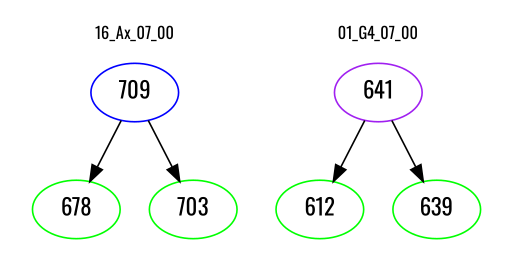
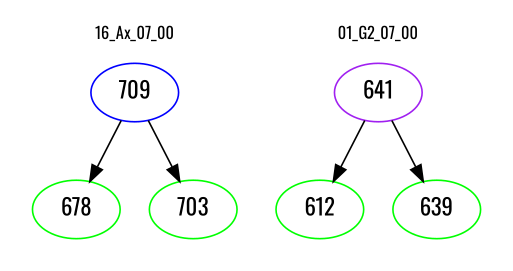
cluster "01_G4_07_00": label "01_G4_07_00" -> "01_G2_07_00"
